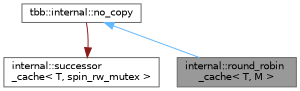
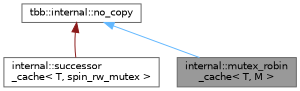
edge "tbb::internal::no_copy" -> "internal::successor _cache< T, spin_rw_mutex >": reversed
node "internal::round_robin _cache< T, M >": label "internal::round_robin _cache< T, M >" -> "internal::mutex_robin _cache< T, M >"
